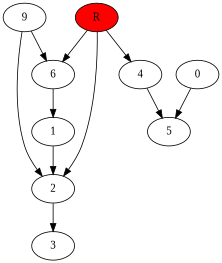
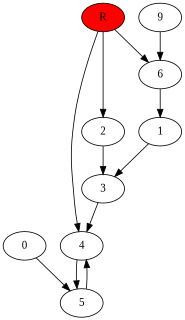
edge "9" -> "2": removed
edge "1" -> "2": now "1" -> "3"
edge "3" -> "4": added
edge "5" -> "4": added
